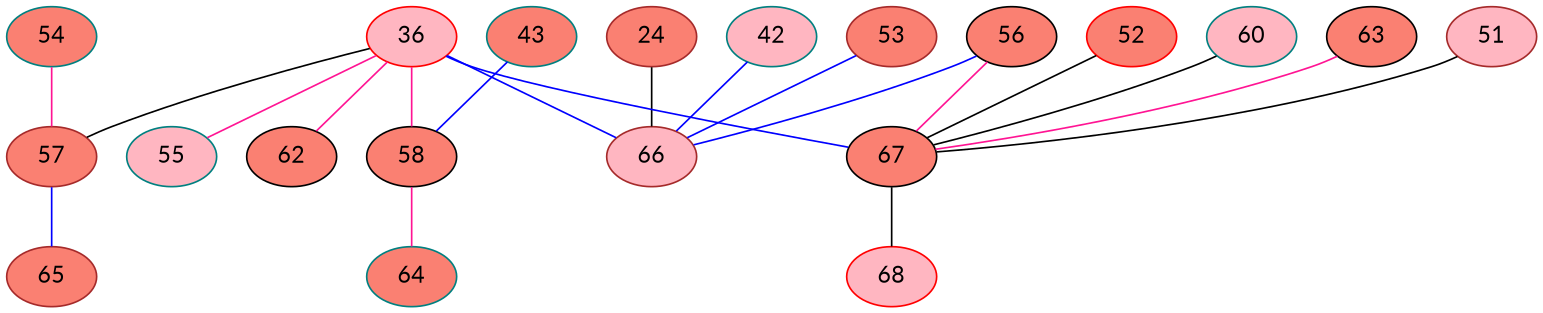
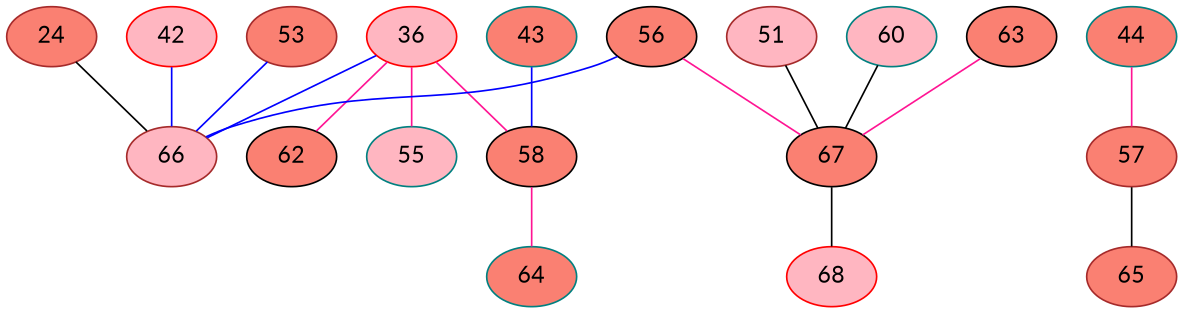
node "54": label "54" -> "44"
node "42": color teal -> red
node "52": removed
edge "36" -- "57": removed
edge "36" -- "67": removed
edge "57" -- "65": color blue -> black
